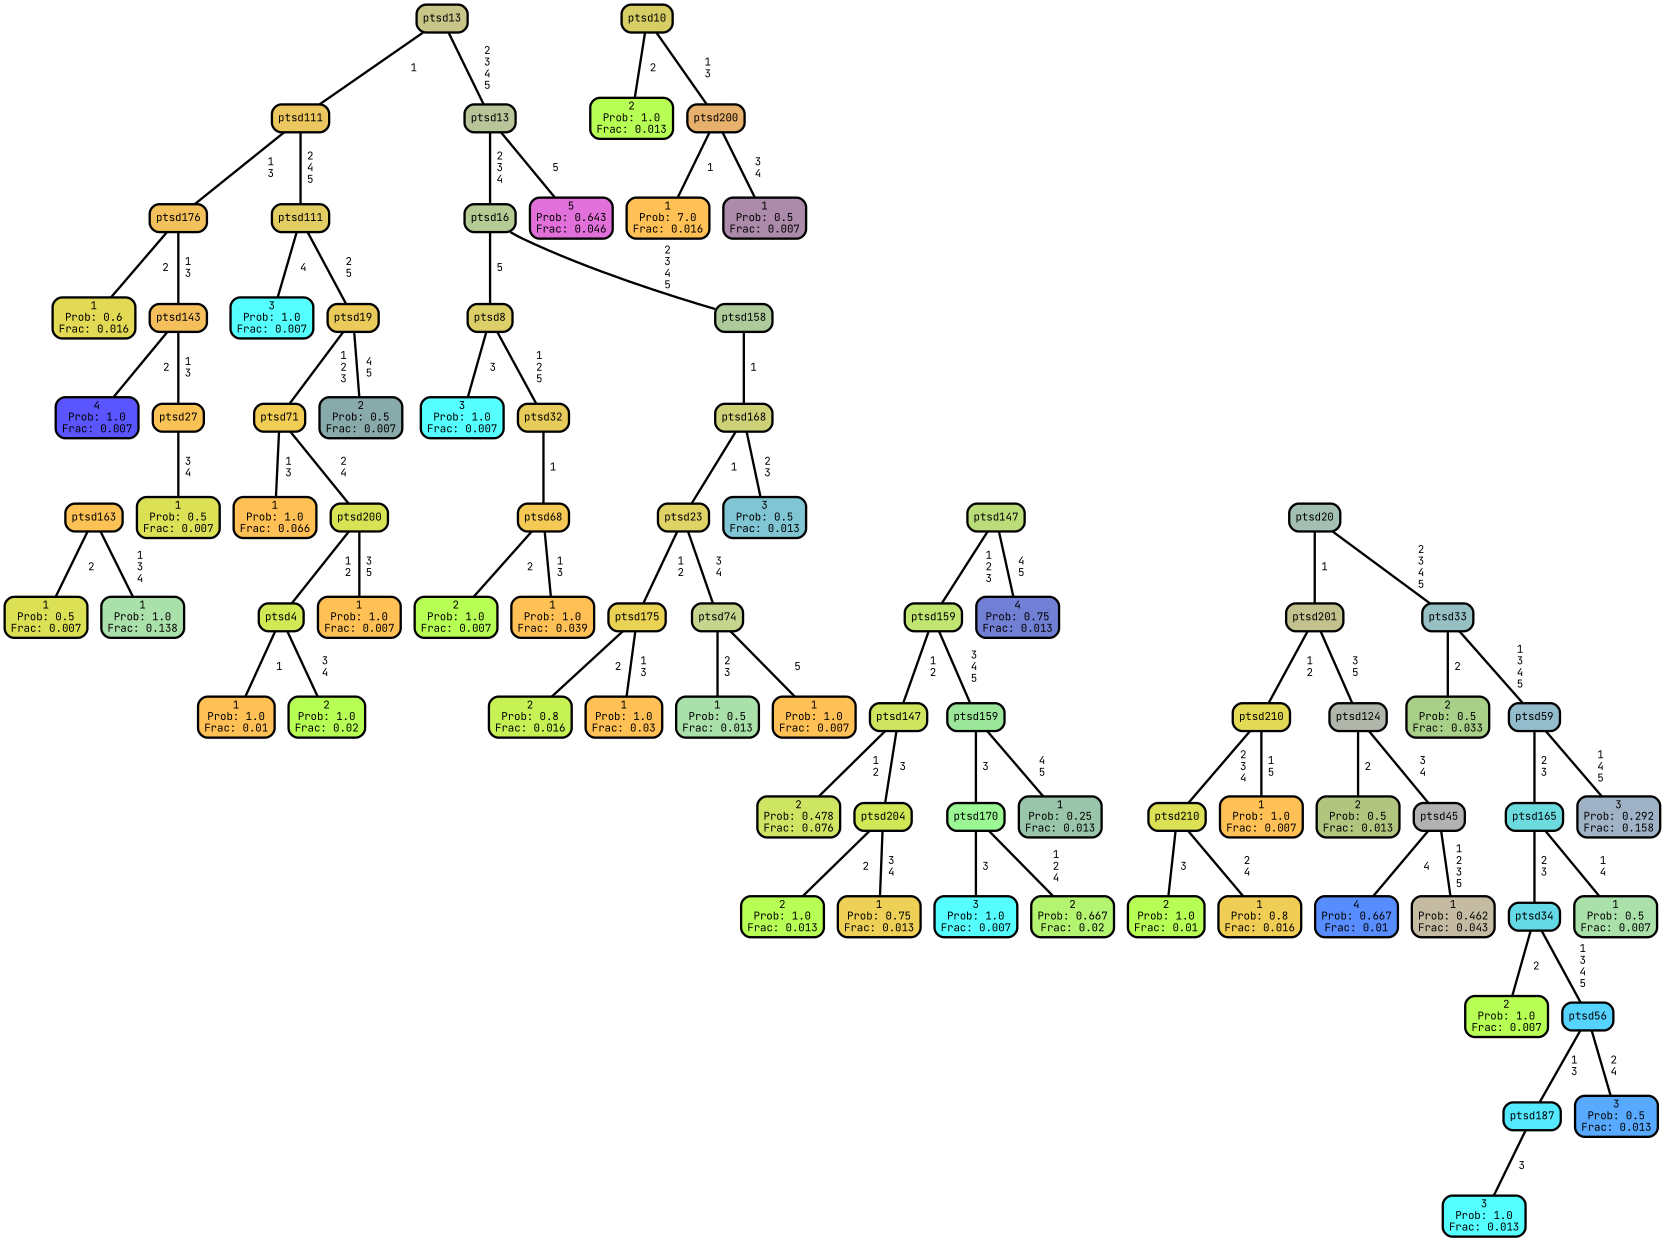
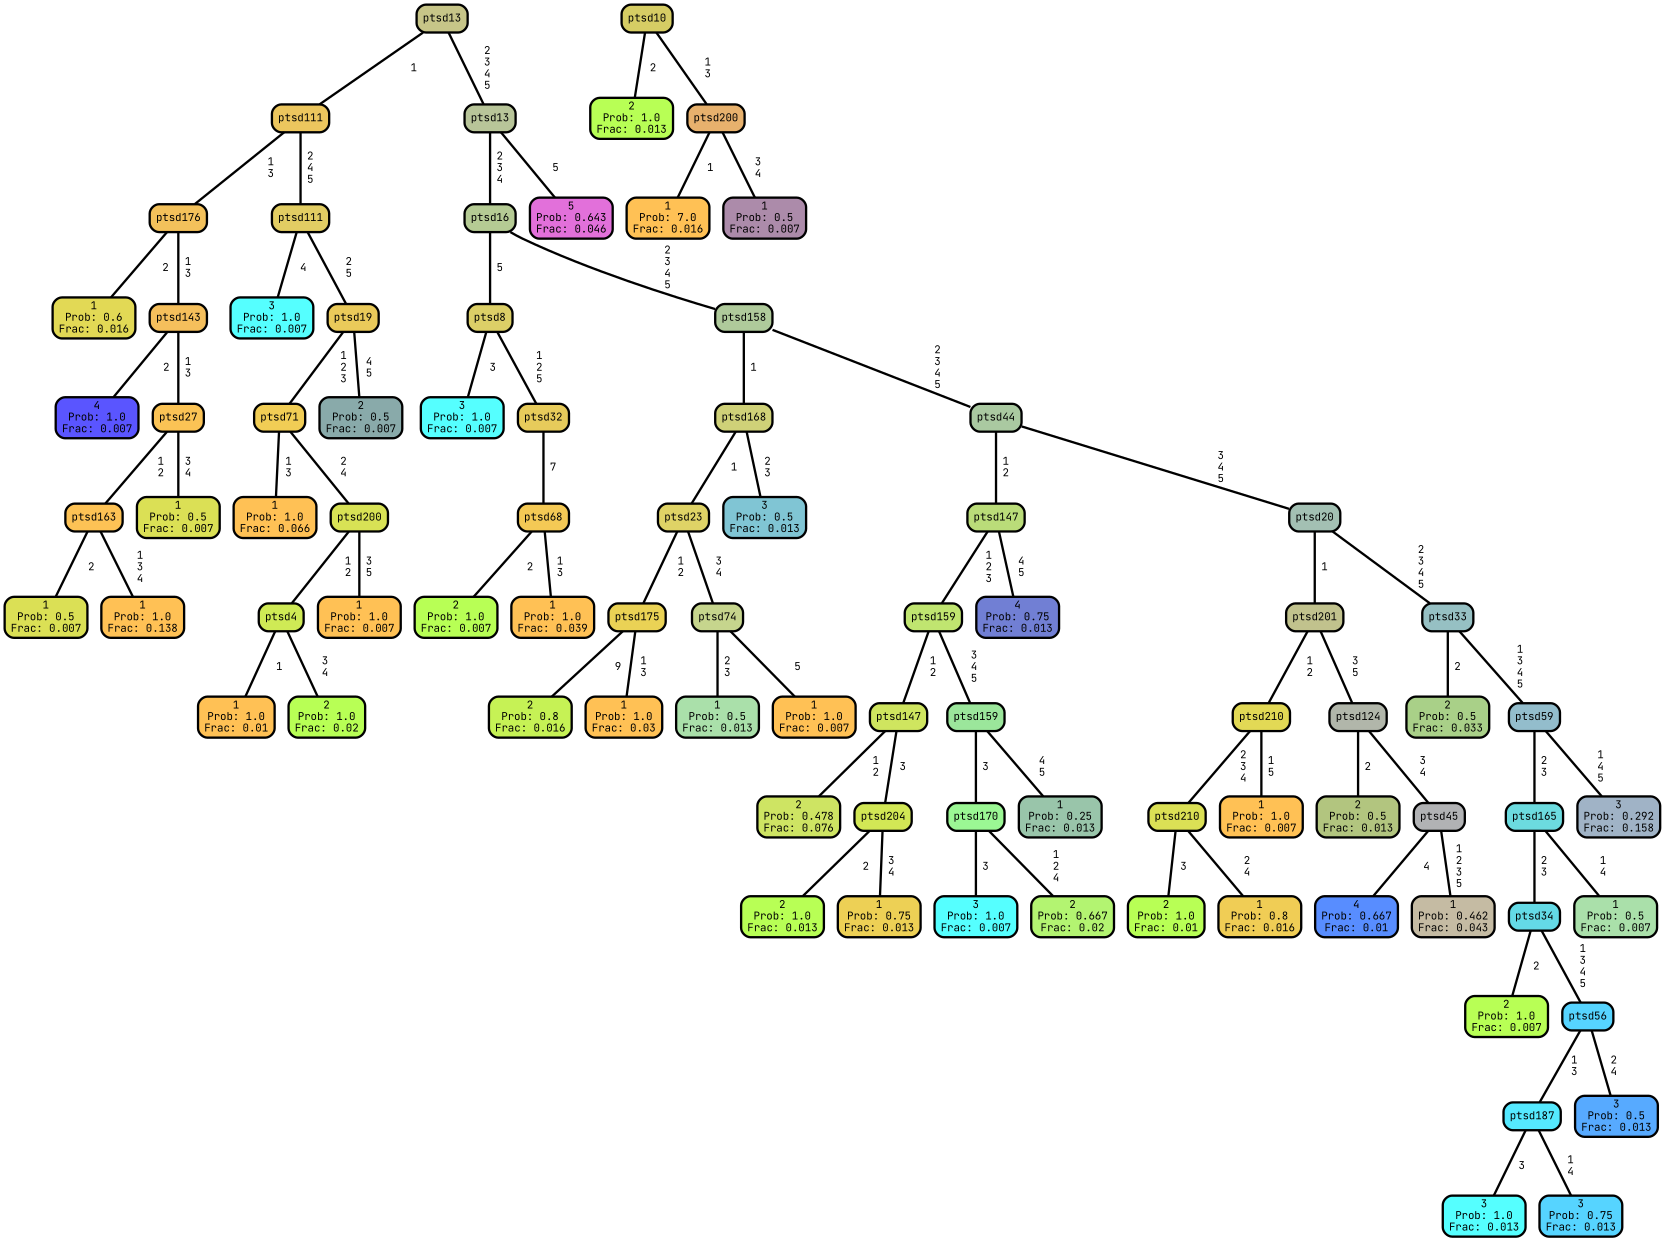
node "ptsd44": added
edge "ptsd27" -- "ptsd163": added, label "1 2"
edge "ptsd32" -- "ptsd68": label " 1" -> " 7"
node "1 Prob: 1.0 Frac: 0.138": fillcolor #aae0aa -> #ffc155
edge "ptsd175" -- "2 Prob: 0.8 Frac: 0.016": label " 2" -> " 9"
node "3 Prob: 0.75 Frac: 0.013": added
